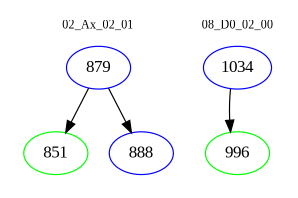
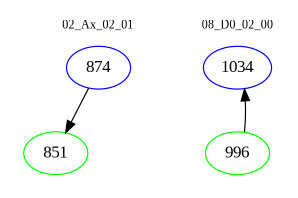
node "879": label "879" -> "874"
edge "1034" -> "996": reversed
node "888": removed
